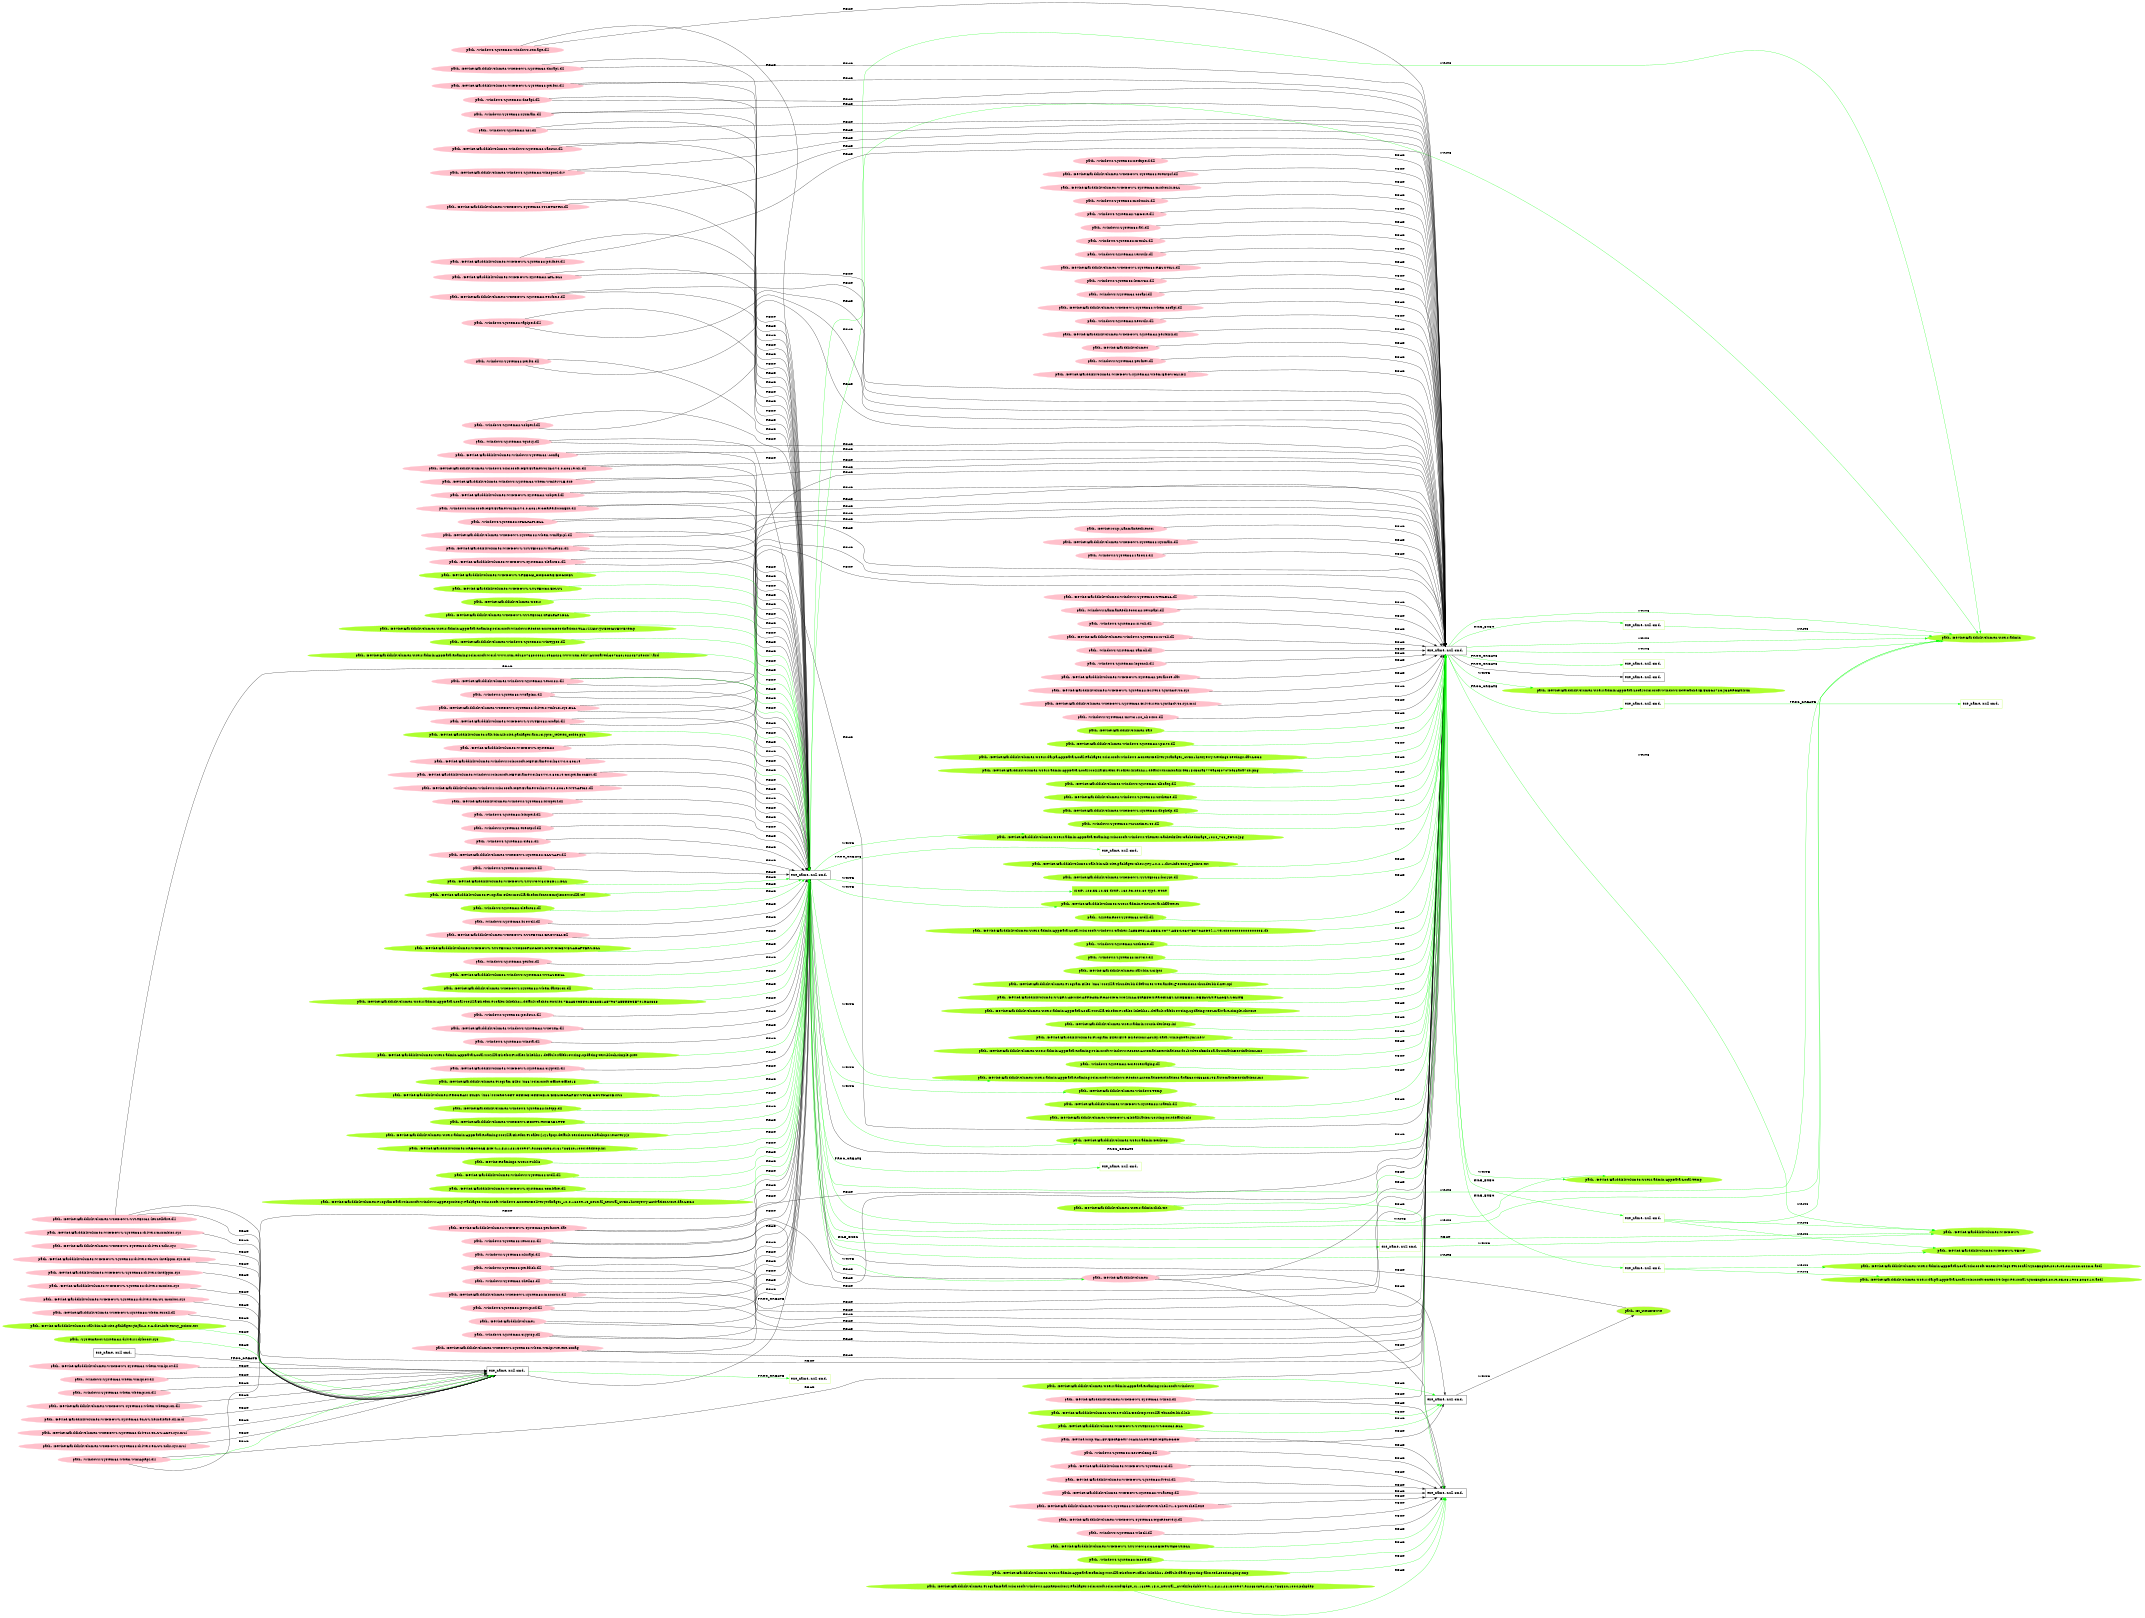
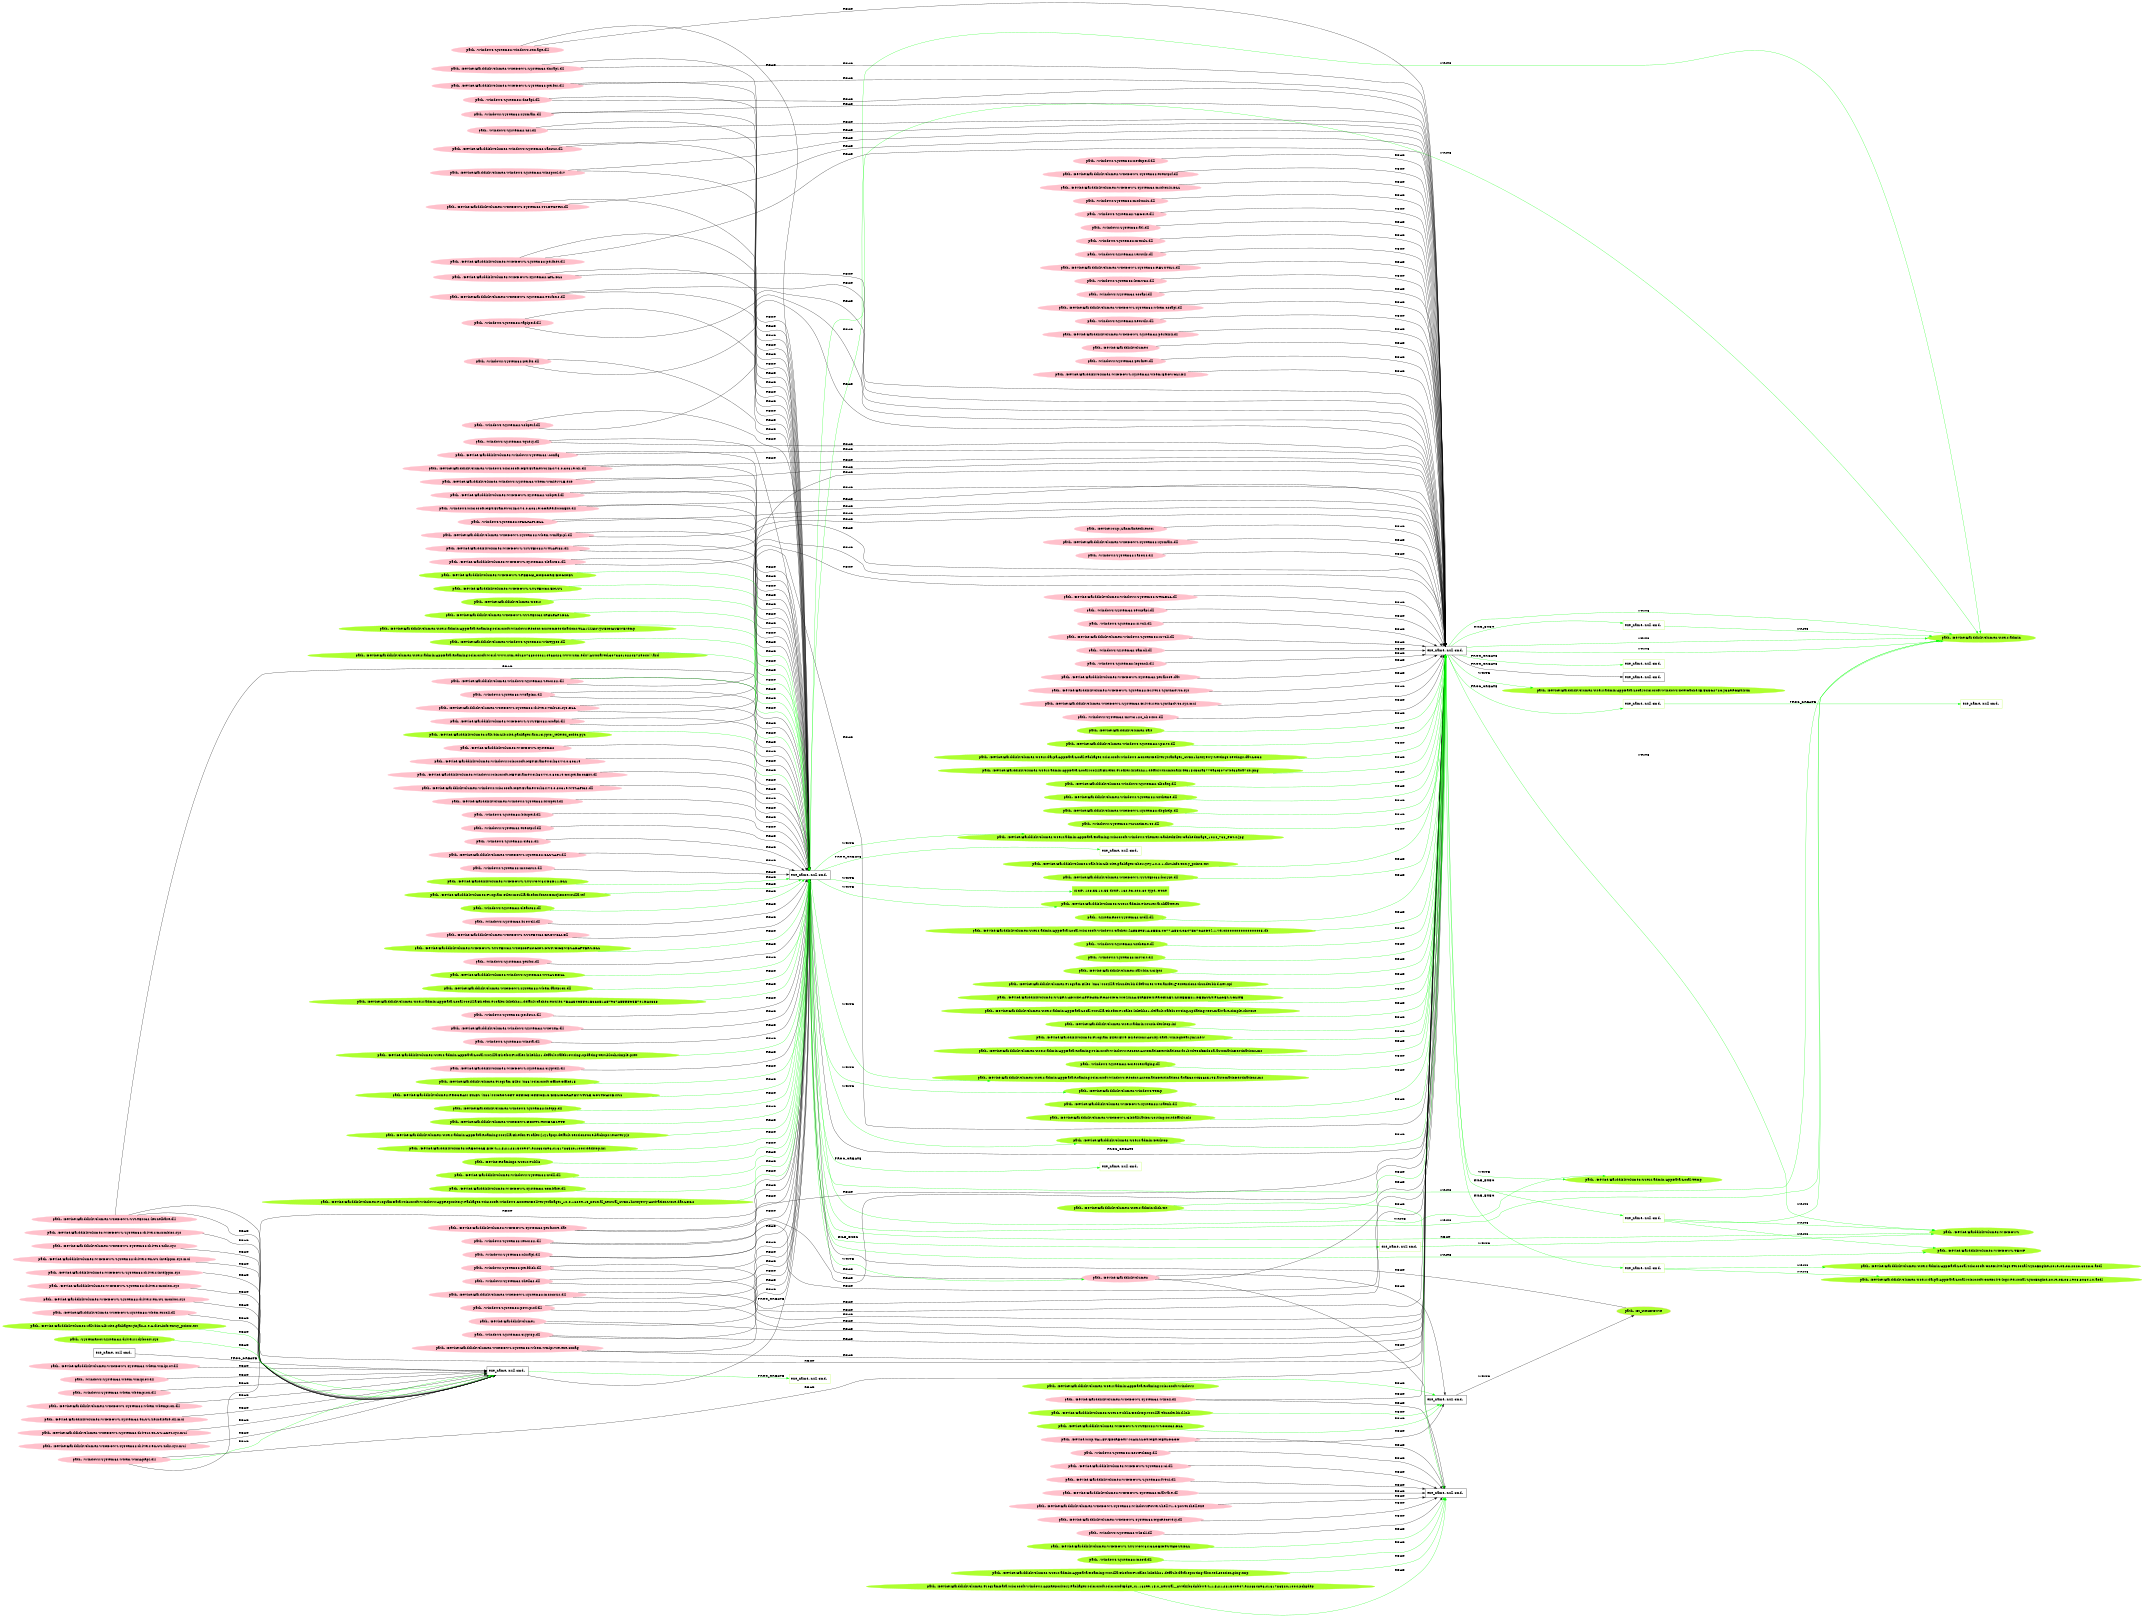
node "path: /Windows/LanmanRedirector32/setupapi.dll": label "path: /Windows/LanmanRedirector32/setupapi.dll" -> "path: /Windows/System32/setupapi.dll"
node "path: /Device/HarddiskVolume2/WINDOWS/system32/wuaueng.dll": label "path: /Device/HarddiskVolume2/WINDOWS/system32/wuaueng.dll" -> "path: /Device/HarddiskVolume2/WINDOWS/system32/malware.dll"
